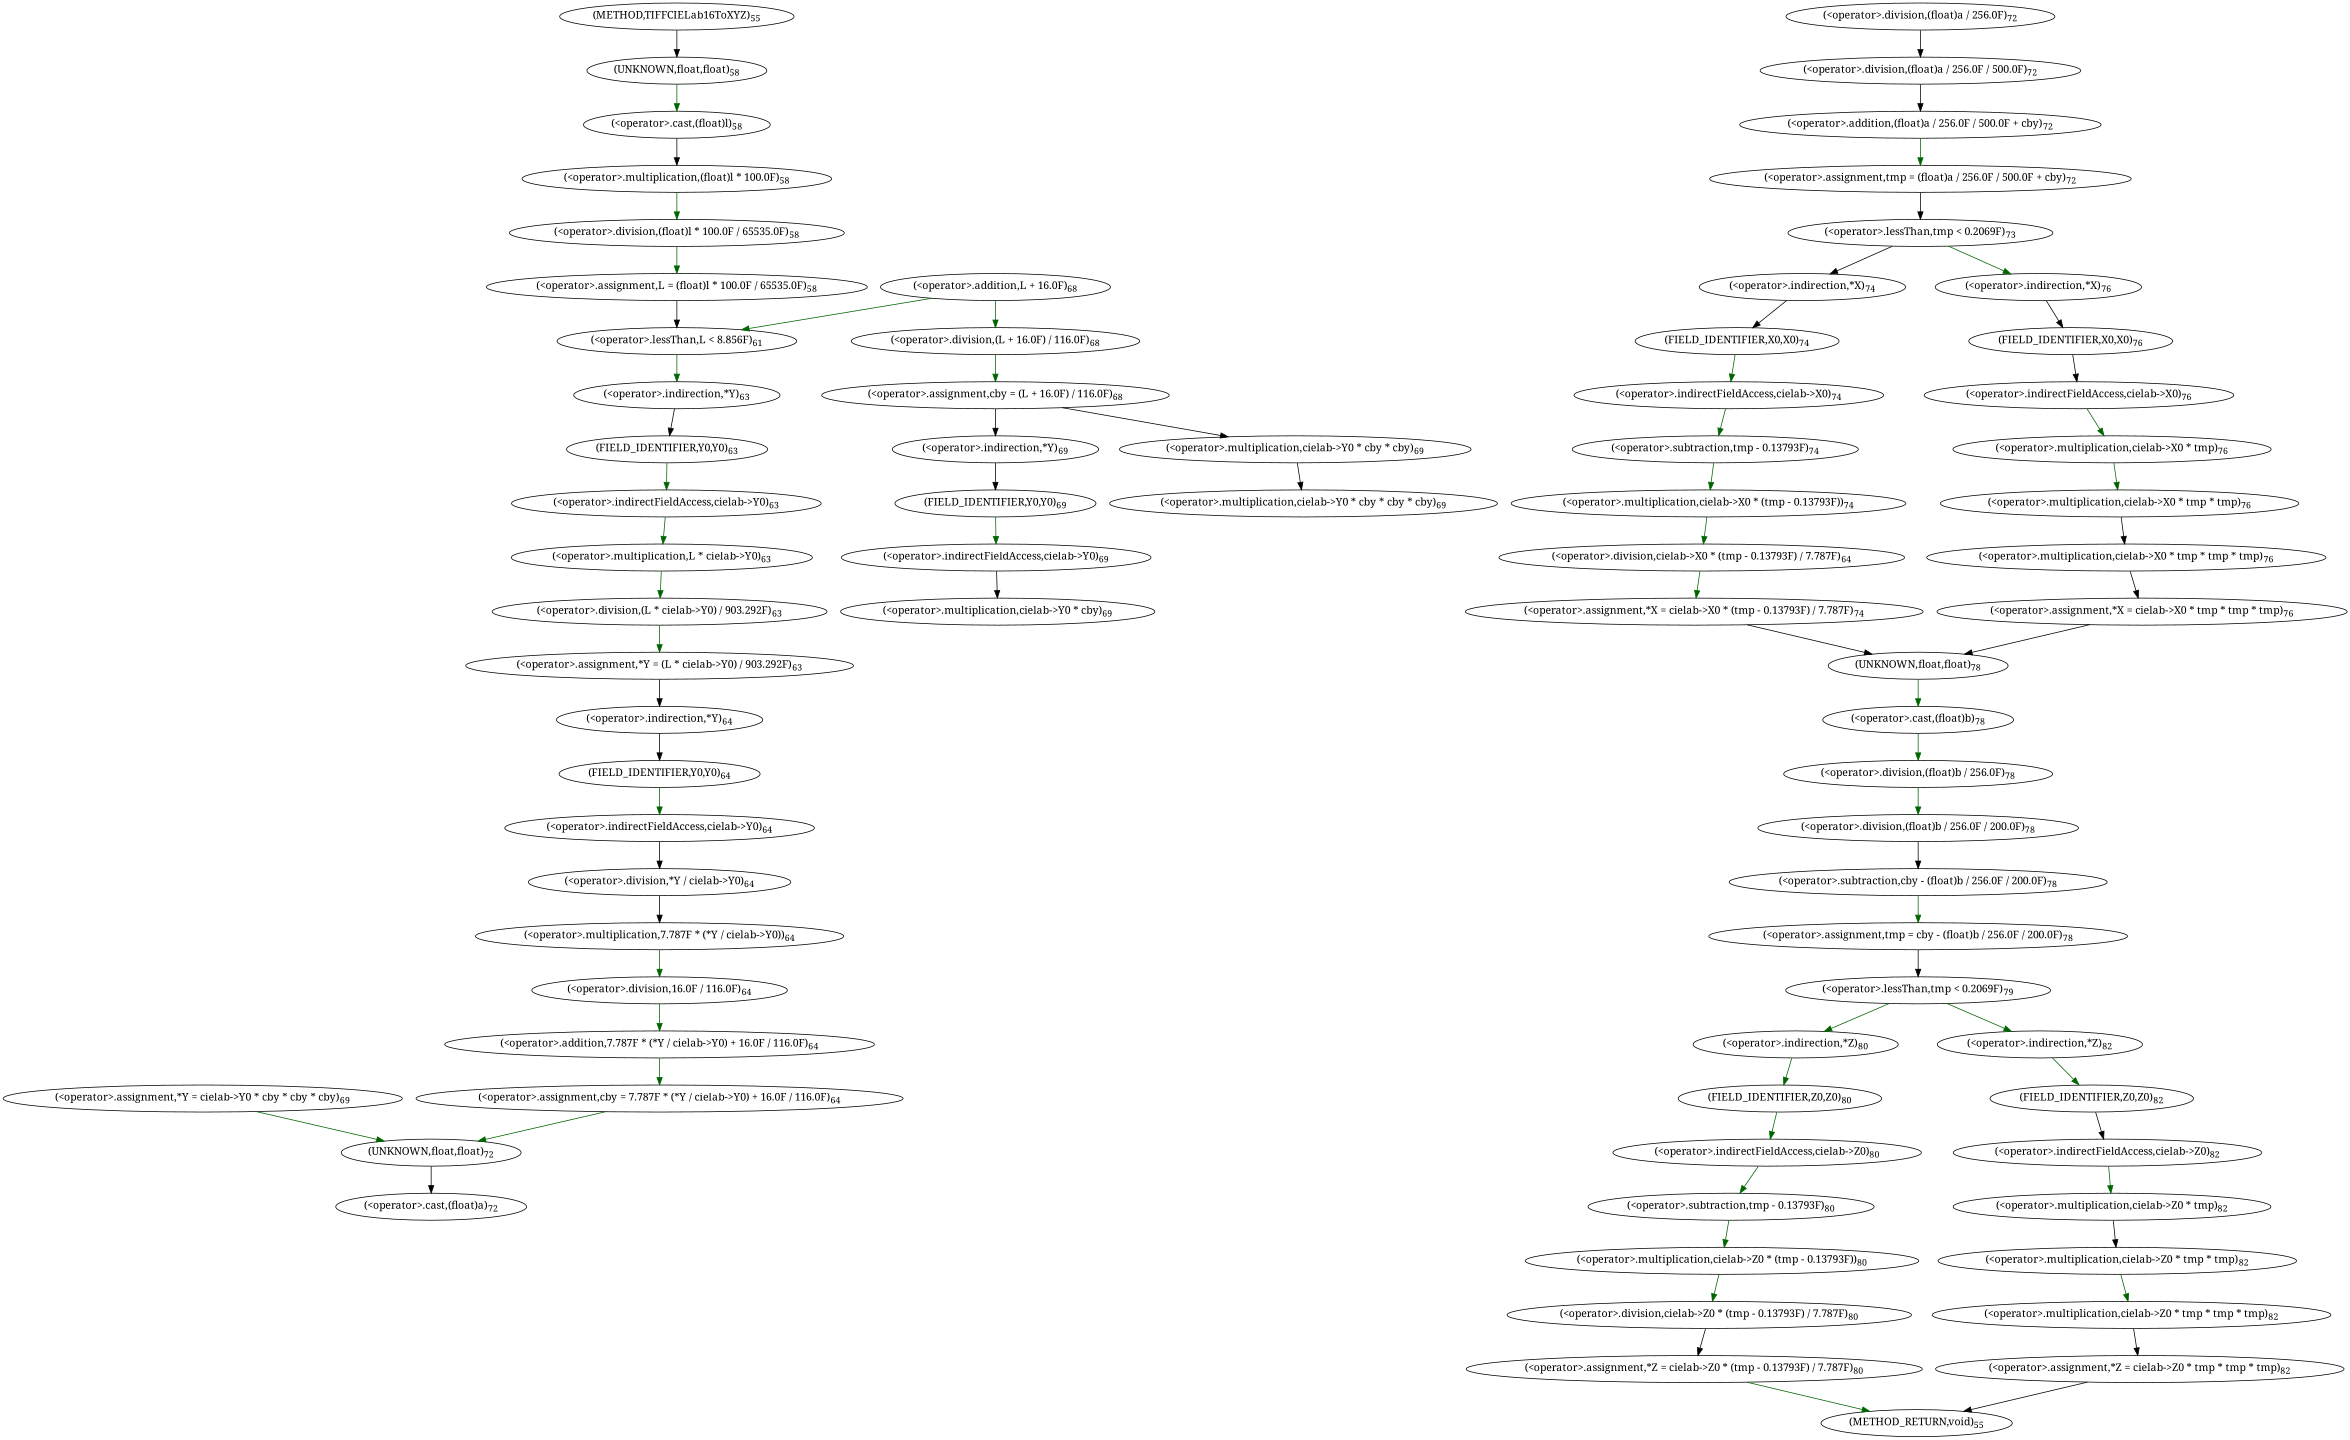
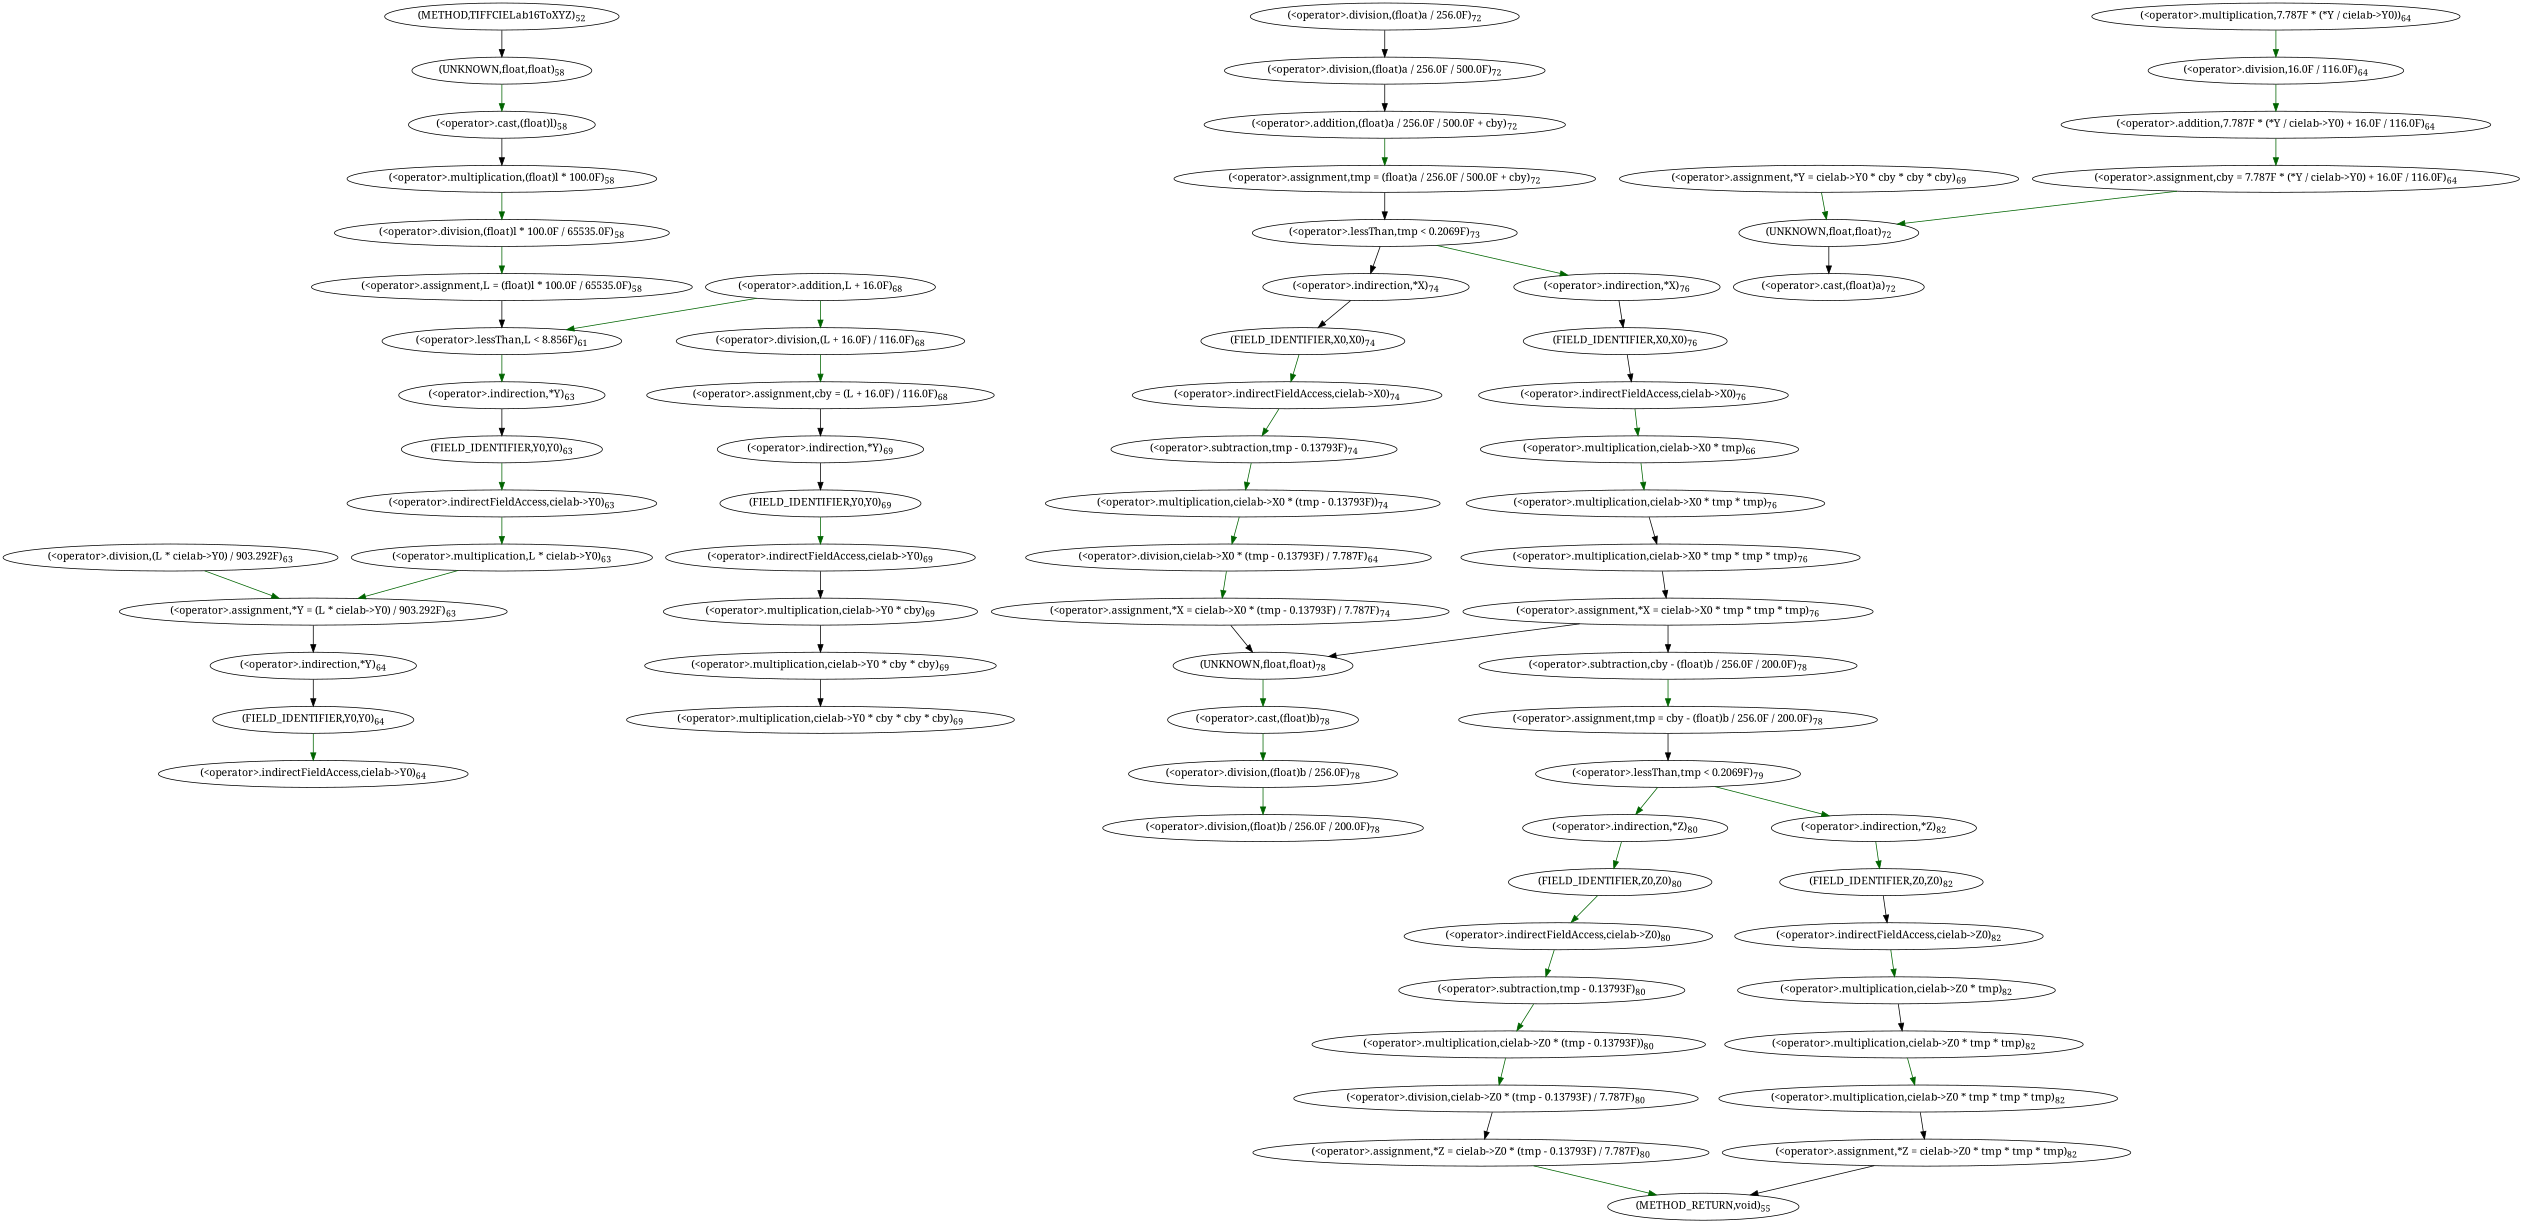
node "(METHOD,TIFFCIELab16ToXYZ)": text "55" -> "52"
edge "(<operator>.assignment,cby = (L + 16.0F) / 116.0F)" -> "(<operator>.multiplication,cielab->Y0 * cby * cby)": now "(<operator>.multiplication,cielab->Y0 * cby)" -> "(<operator>.multiplication,cielab->Y0 * cby * cby)"
node "(<operator>.multiplication,cielab->X0 * tmp)": text "76" -> "66"
edge "(<operator>.multiplication,L * cielab->Y0)" -> "(<operator>.division,(L * cielab->Y0) / 903.292F)": now "(<operator>.multiplication,L * cielab->Y0)" -> "(<operator>.assignment,*Y = (L * cielab->Y0) / 903.292F)"
edge "(<operator>.division,(float)b / 256.0F / 200.0F)" -> "(<operator>.subtraction,cby - (float)b / 256.0F / 200.0F)": now "(<operator>.assignment,*X = cielab->X0 * tmp * tmp * tmp)" -> "(<operator>.subtraction,cby - (float)b / 256.0F / 200.0F)"
node "(<operator>.division,*Y / cielab->Y0)": removed
